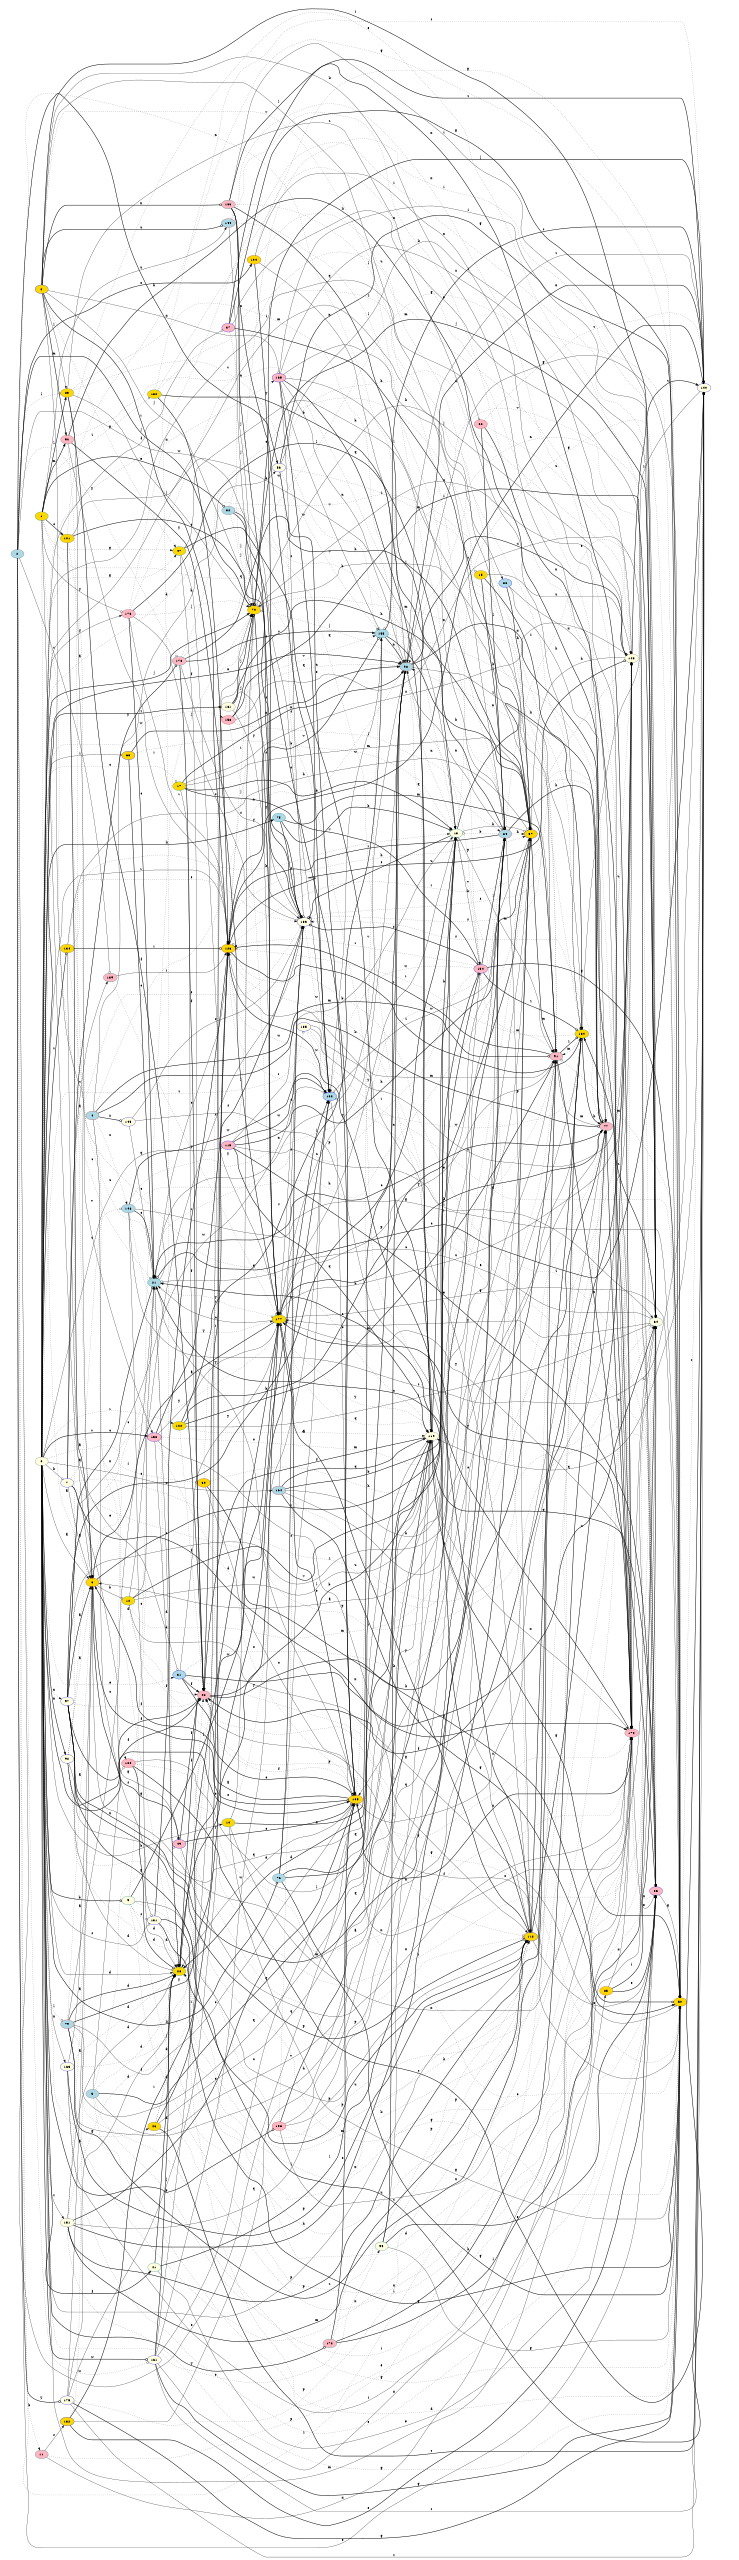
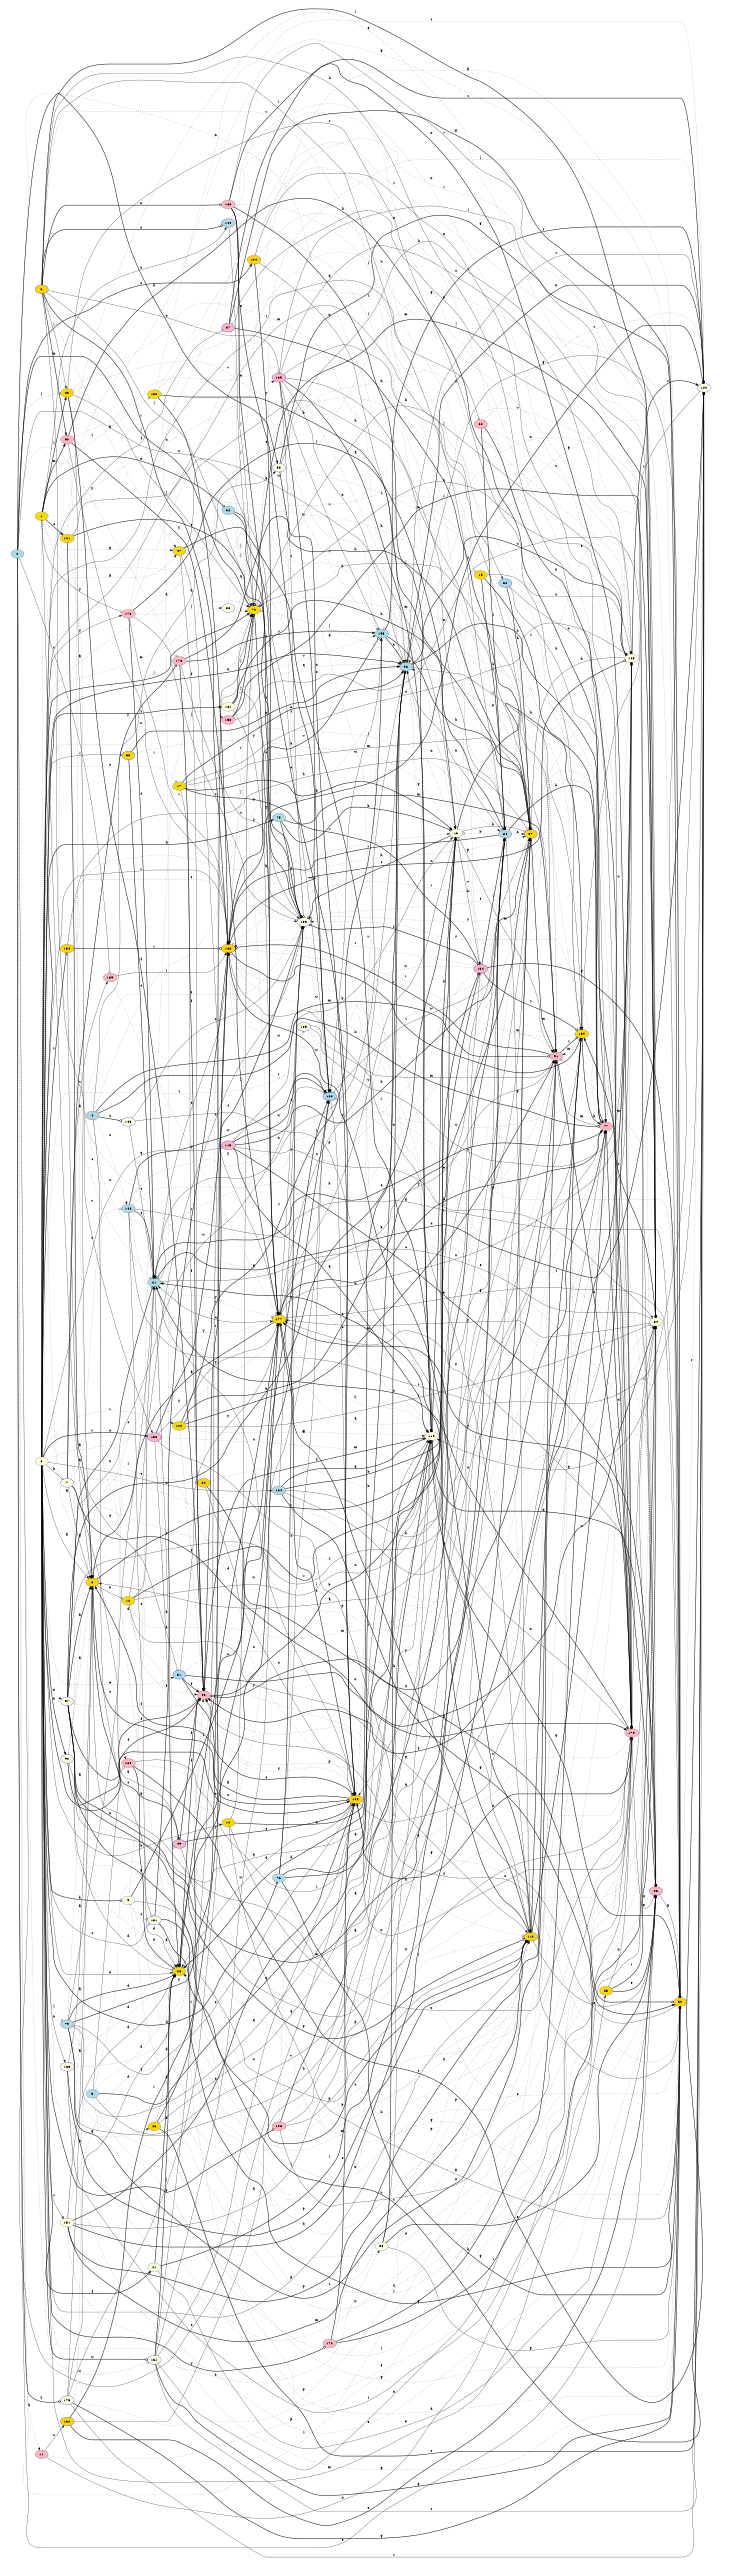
edge "140" -> "70": style bold -> dotted
node "86": added
